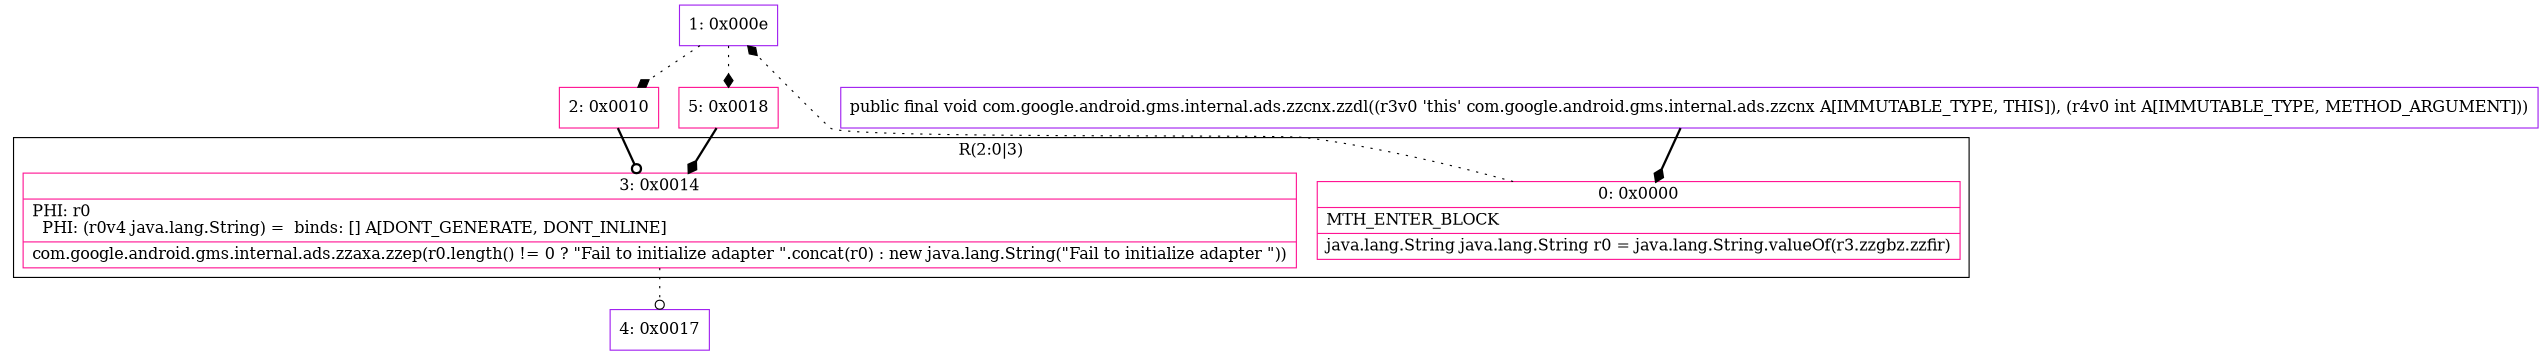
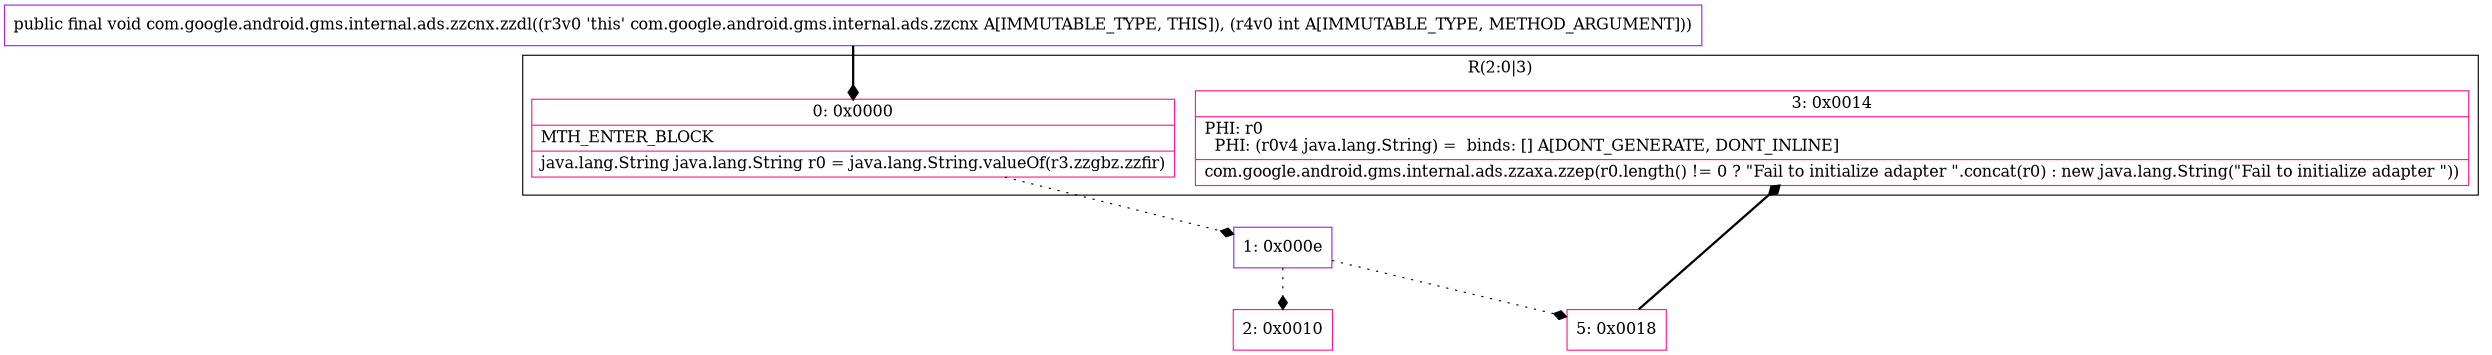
edge "2: 0x0010" -> "3: 0x0014": removed
node "4: 0x0017": removed
